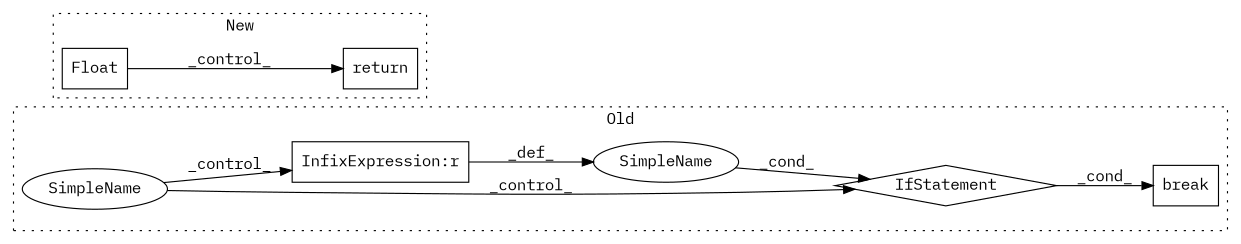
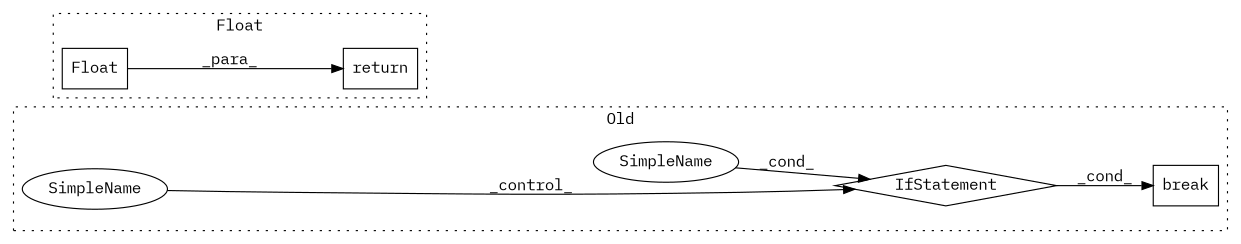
cluster "New": label "New" -> "Float"
edge "Float" -> "return": label "_control_" -> "_para_"
node "InfixExpression:r": removed
